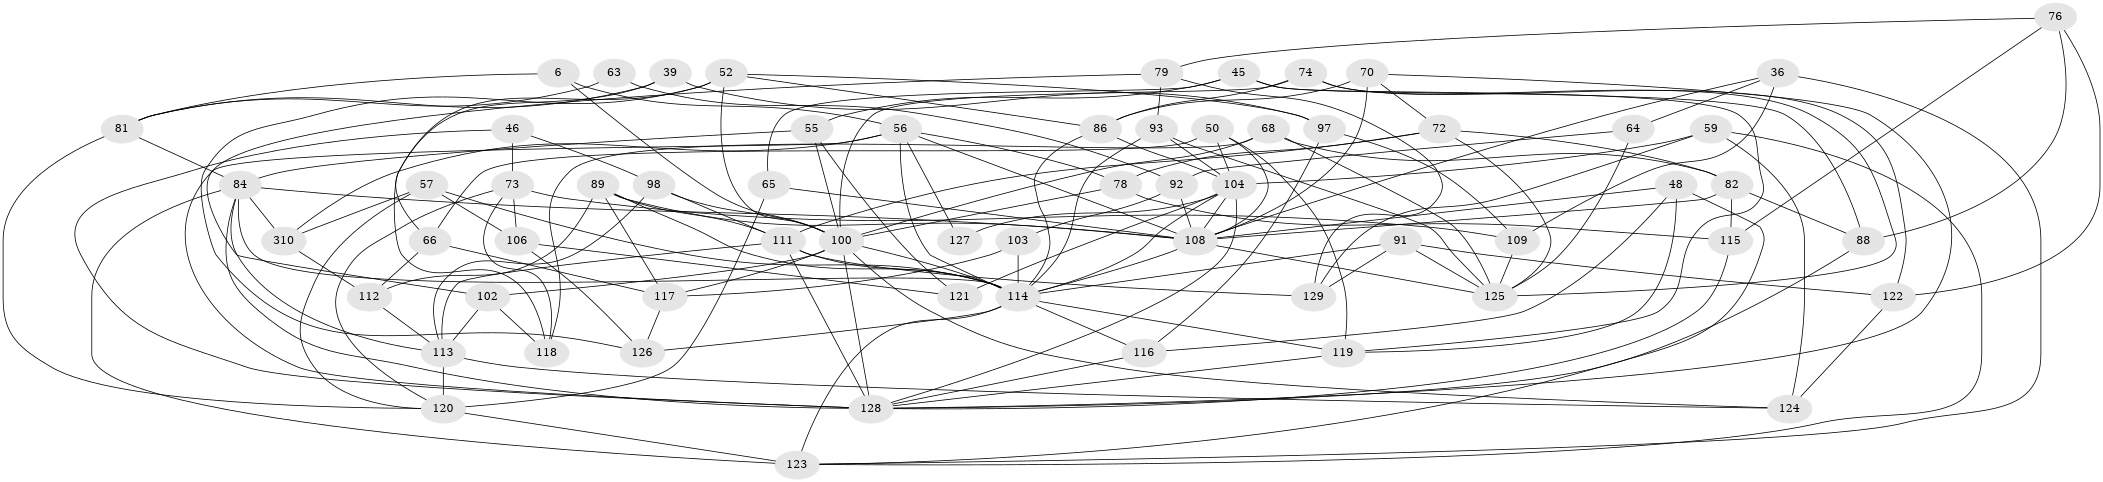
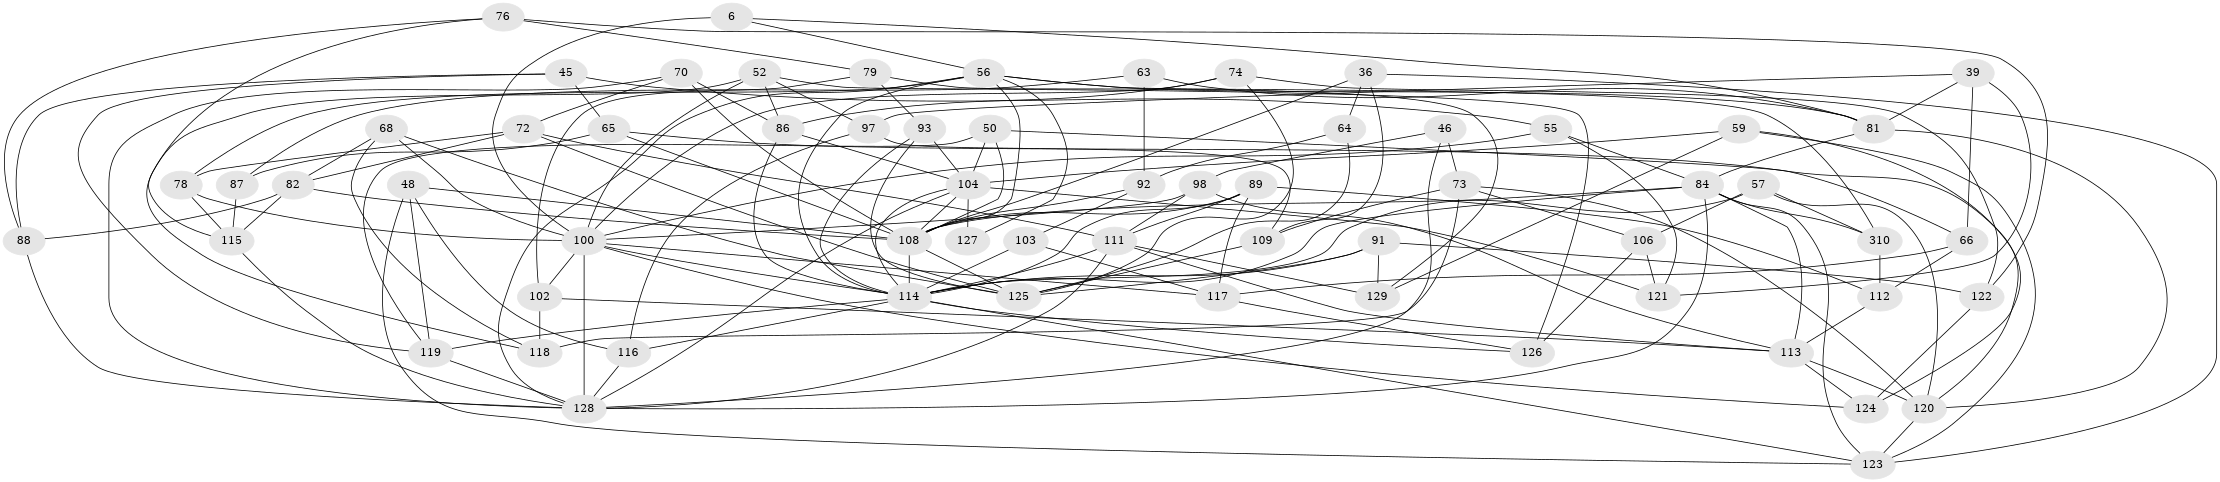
edge "56" -- "81": added
node "87": added
edge "39" -- "121": added
